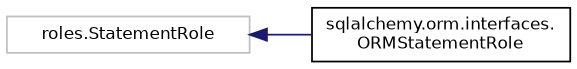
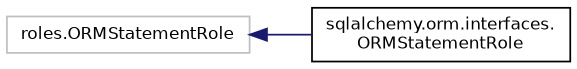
node "roles.StatementRole": label "roles.StatementRole" -> "roles.ORMStatementRole"
